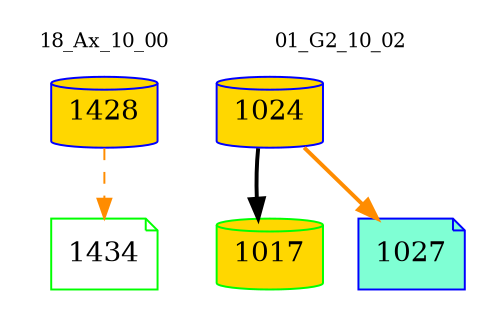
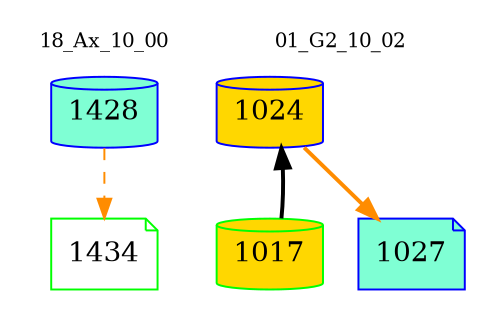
node "1428": fillcolor gold -> aquamarine
edge "1024" -> "1017": reversed
